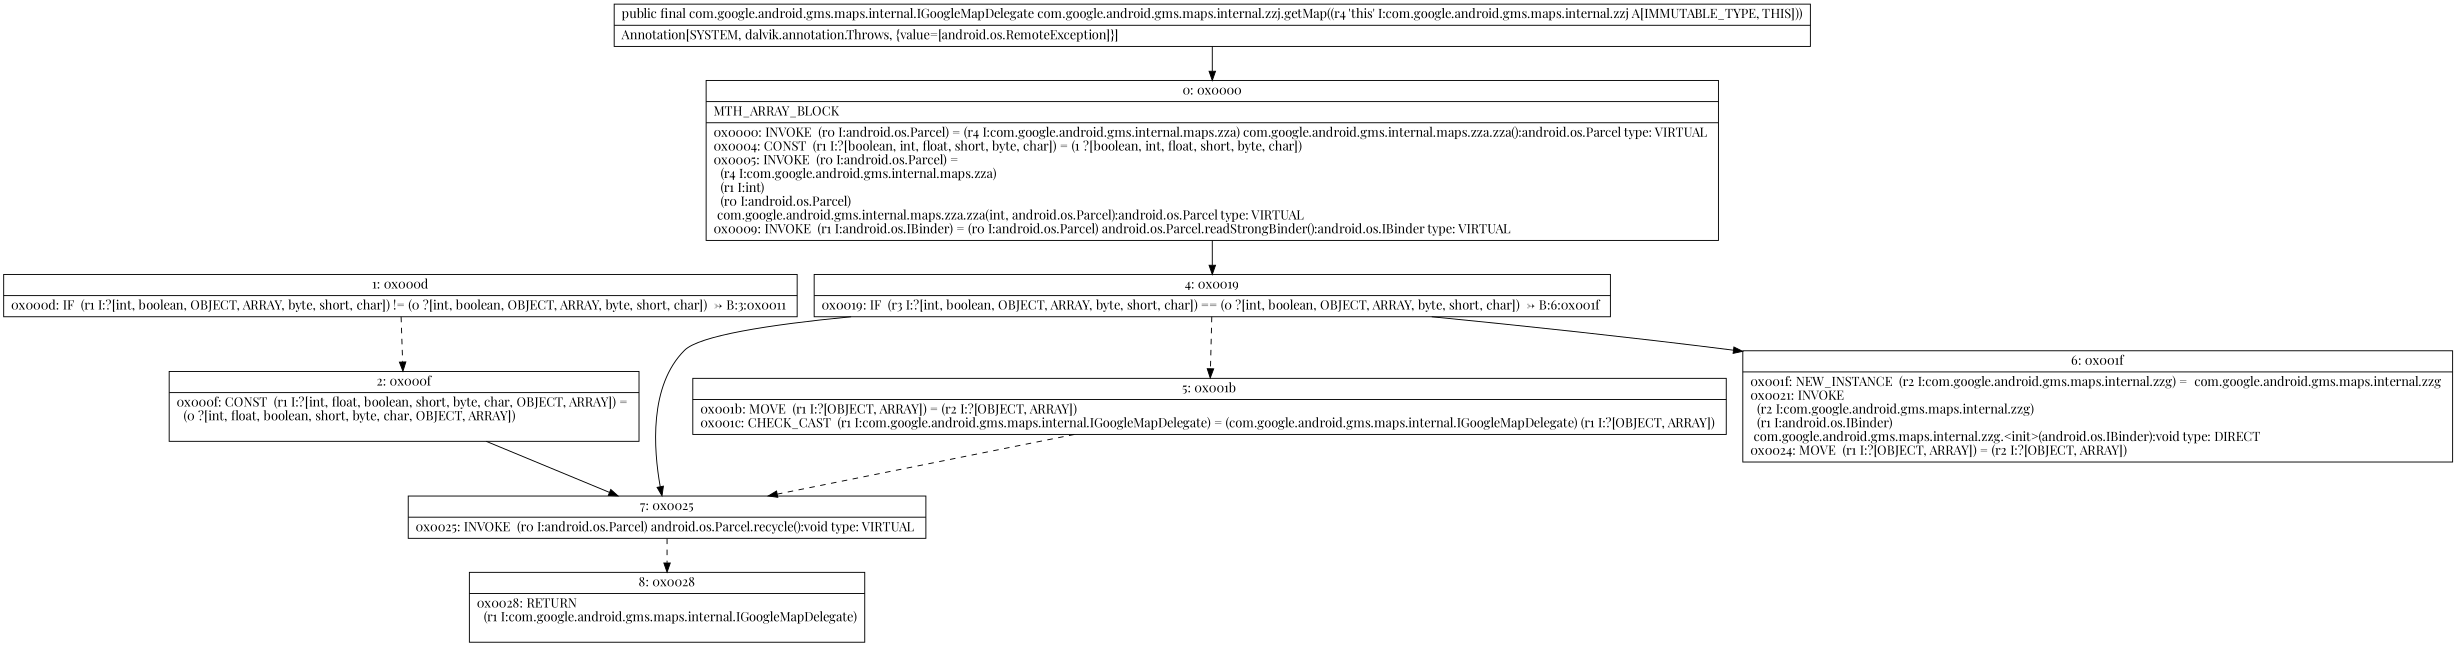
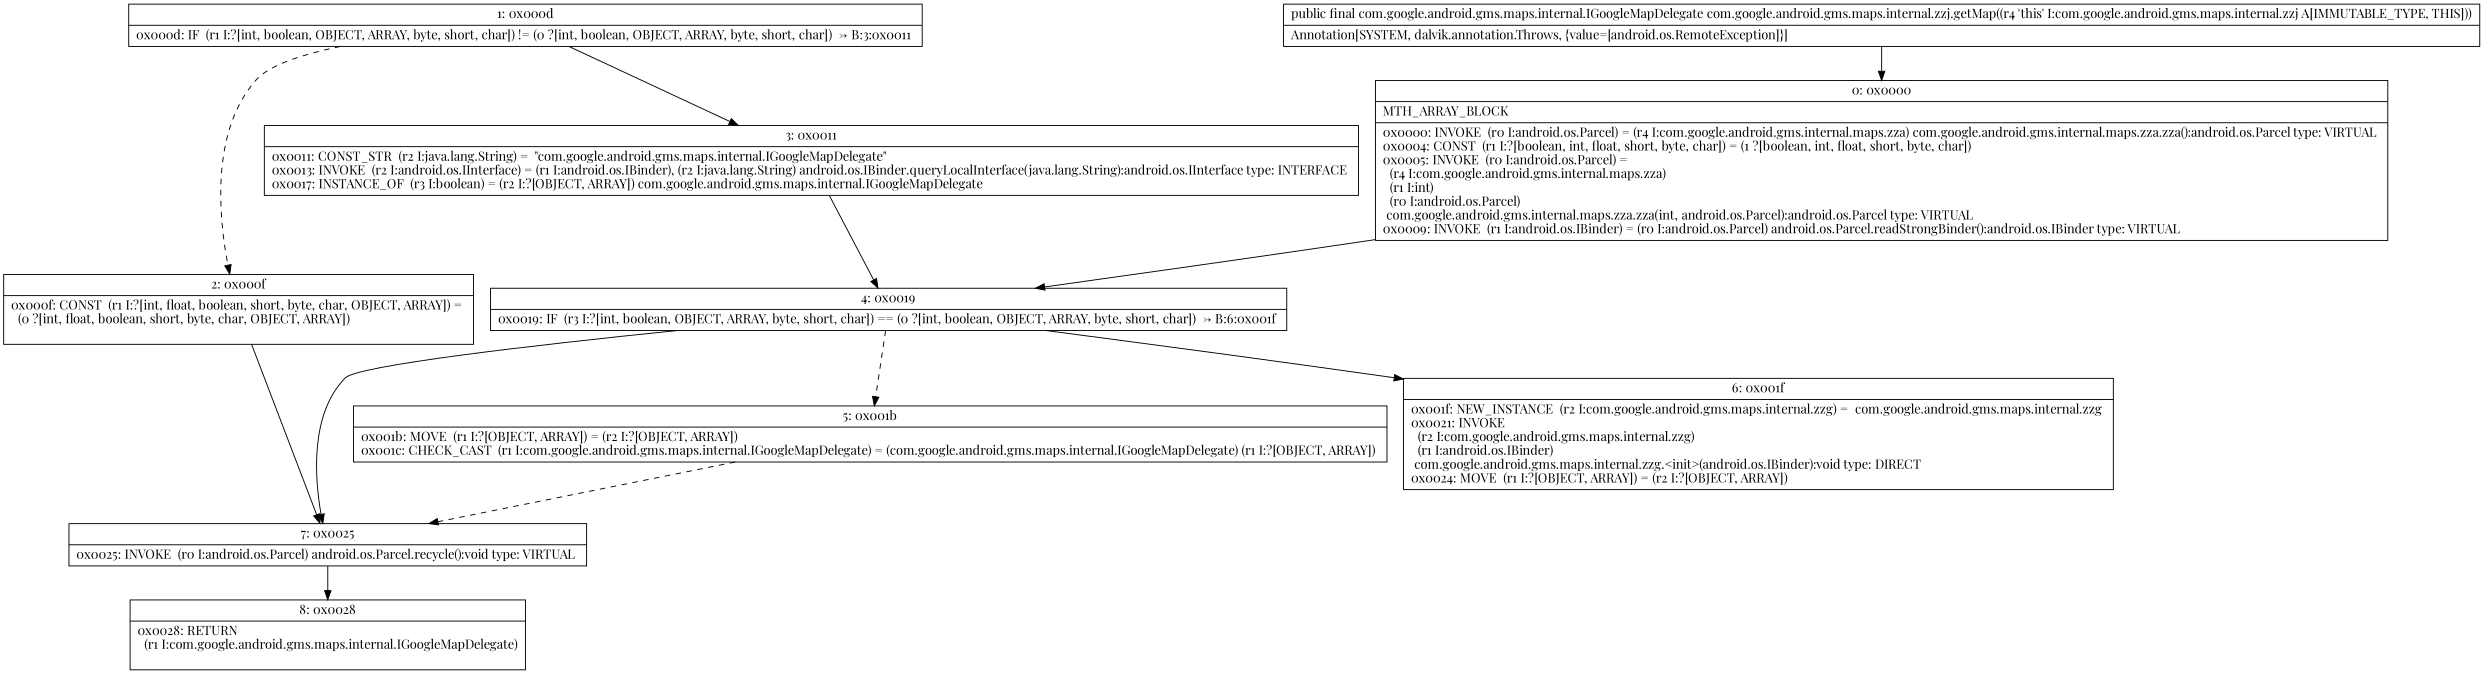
node "3: 0x0011": added
edge "7: 0x0025" -> "8: 0x0028": style dashed -> solid
